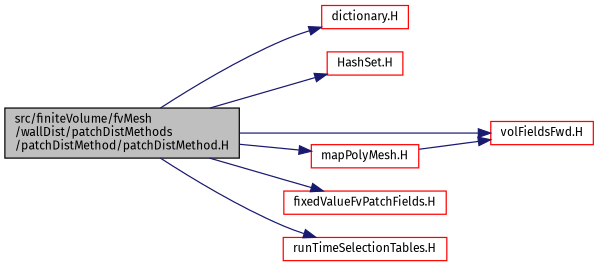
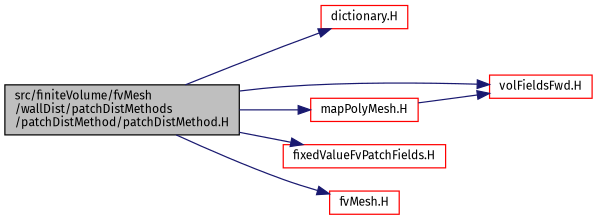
node "HashSet.H": removed
node "runTimeSelectionTables.H": label "runTimeSelectionTables.H" -> "fvMesh.H"
